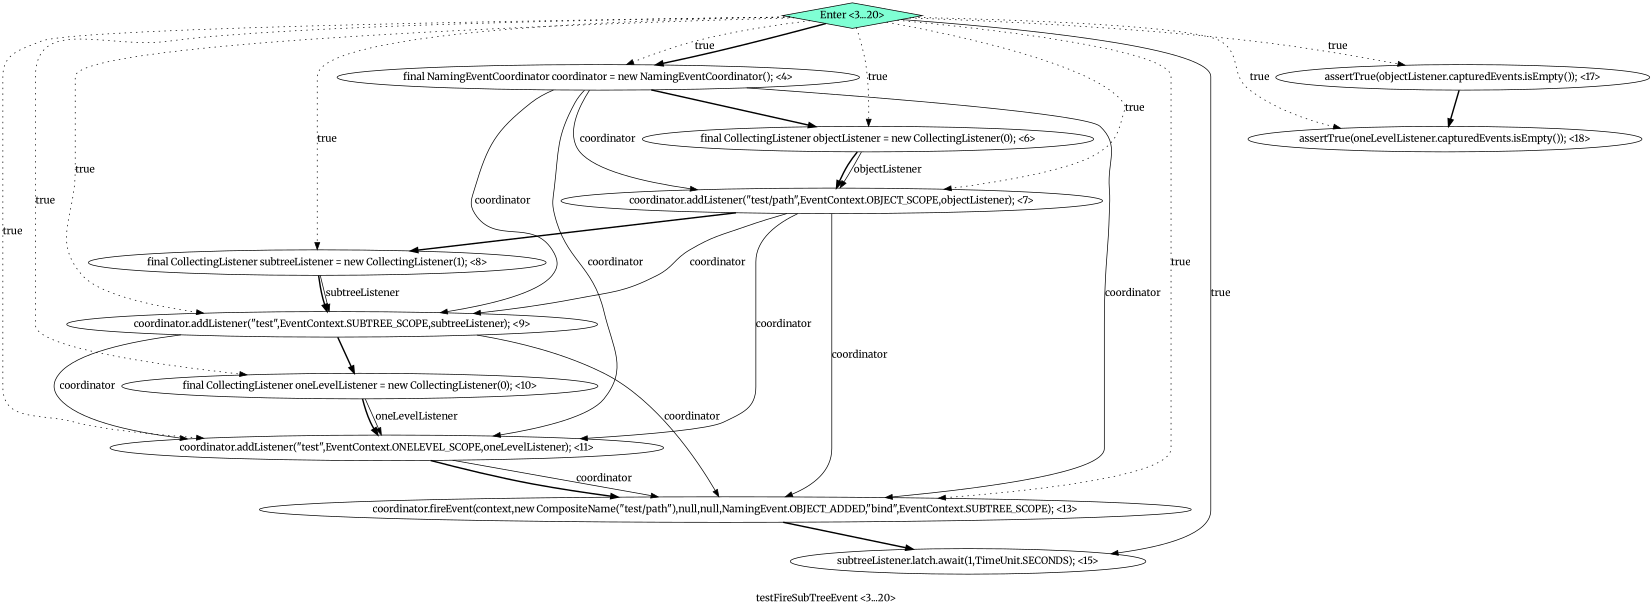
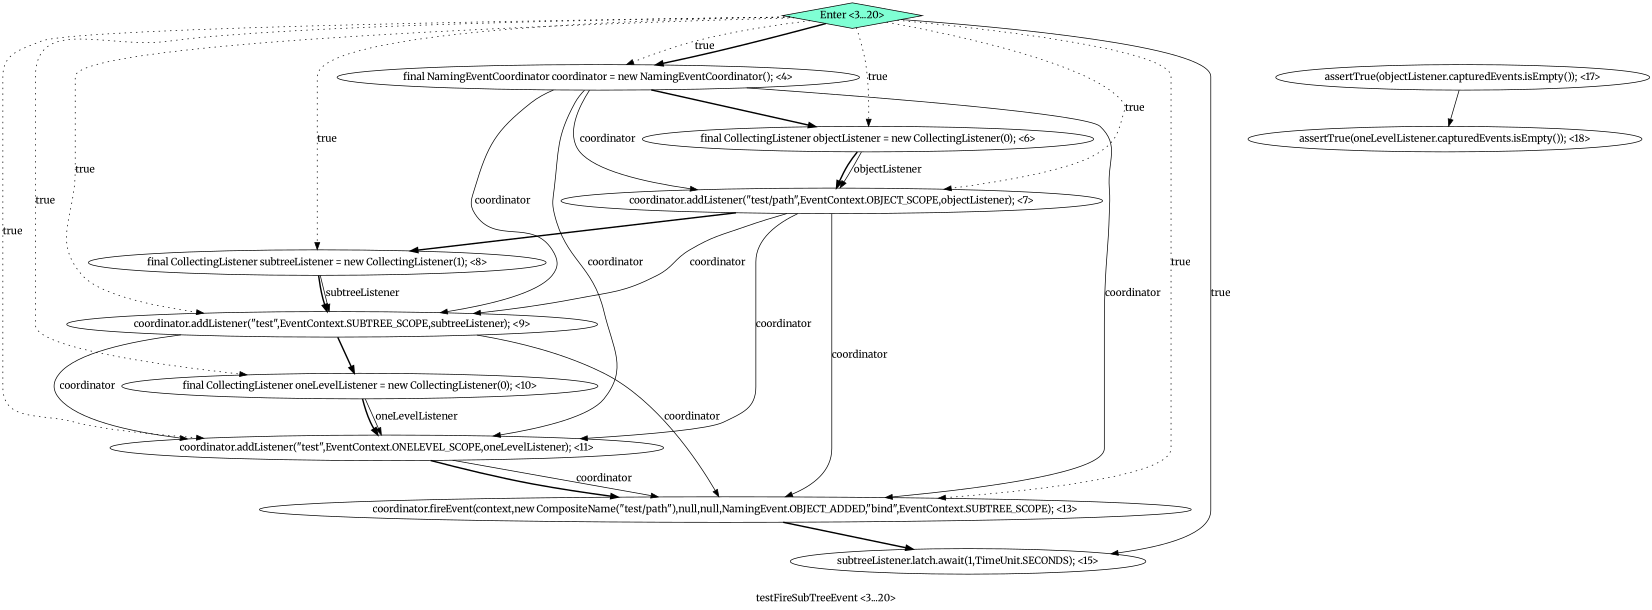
edge "Enter <3...20>" -> "assertTrue(objectListener.capturedEvents.isEmpty()); <17>": removed, label "true"
edge "Enter <3...20>" -> "assertTrue(oneLevelListener.capturedEvents.isEmpty()); <18>": removed, label "true"
edge "assertTrue(objectListener.capturedEvents.isEmpty()); <17>" -> "assertTrue(oneLevelListener.capturedEvents.isEmpty()); <18>": style bold -> solid
